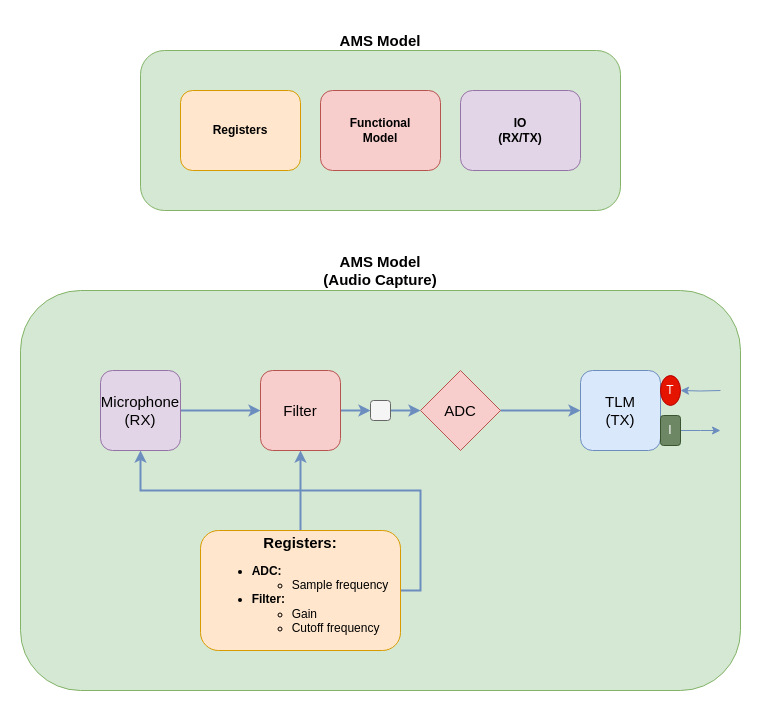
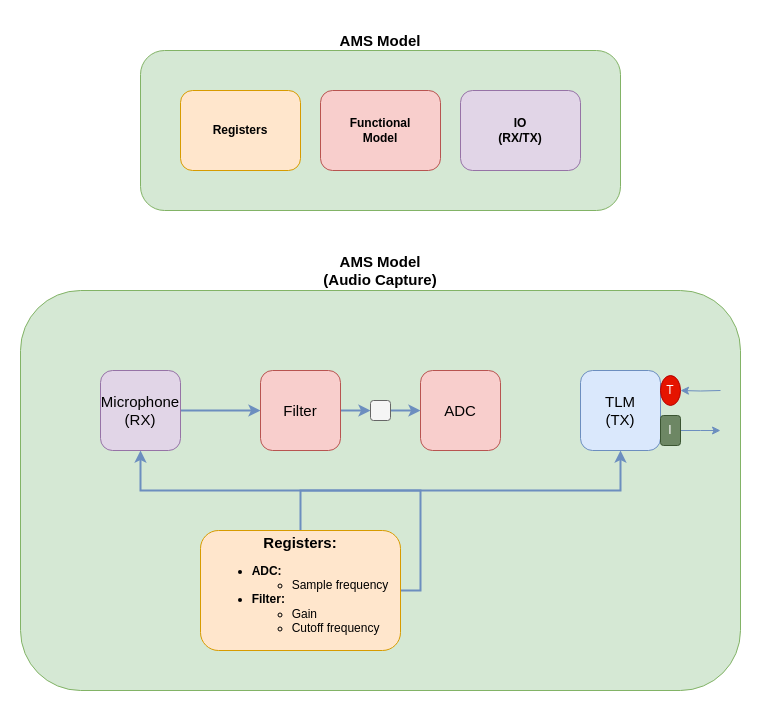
node "ADC": shape diamond -> rounded rectangle
edge "ADC" -> "TLM (TX)": removed
edge "Registers: ADC: Sample frequency Filter: Gain Cutoff frequency" -> "Filter": now "Registers: ADC: Sample frequency Filter: Gain Cutoff frequency" -> "TLM (TX)"
